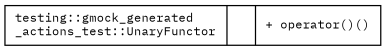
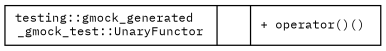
node "testing::gmock_generated": text "_actions_test::UnaryFunctor" -> "_gmock_test::UnaryFunctor"
